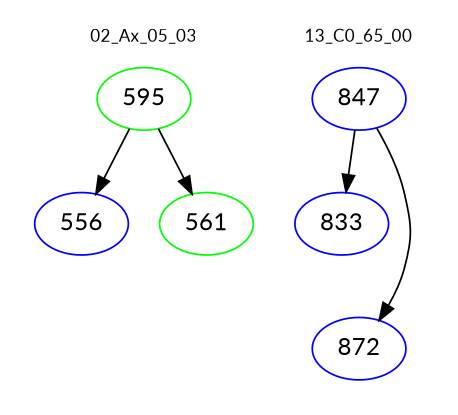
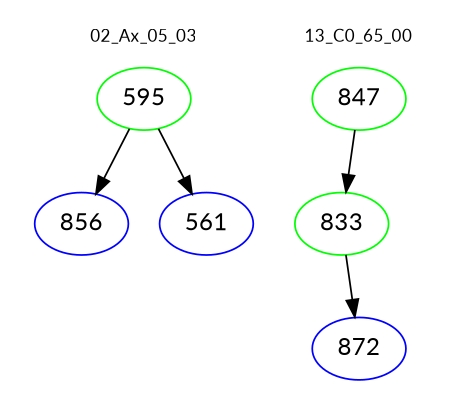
node "847": color blue -> green
edge "847" -> "872": now "833" -> "872"
node "556": label "556" -> "856"
node "561": color green -> blue
node "833": color blue -> green
